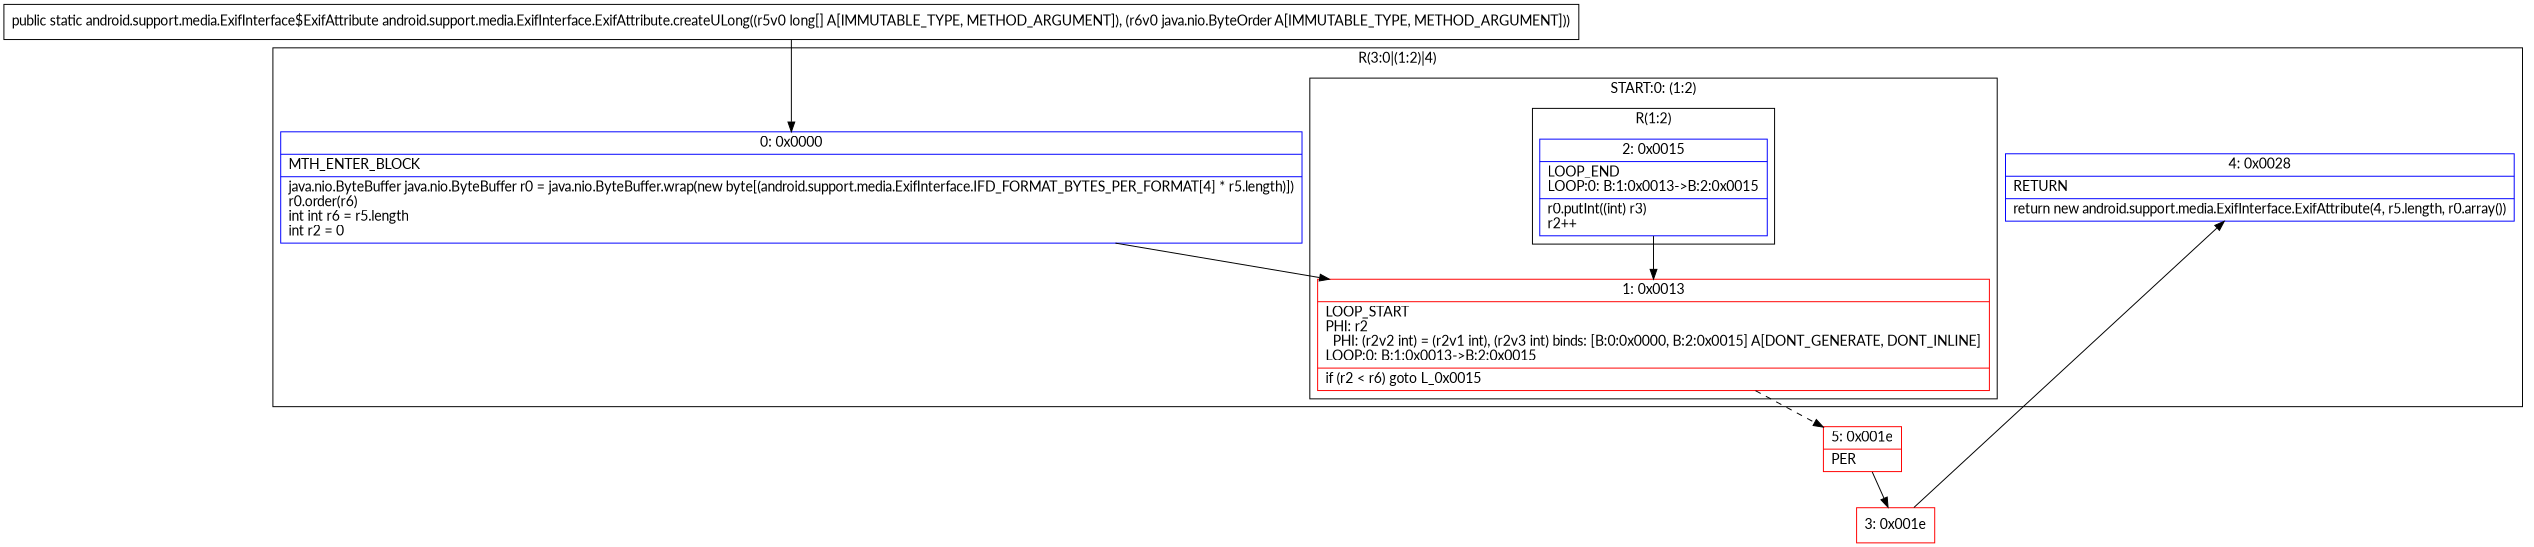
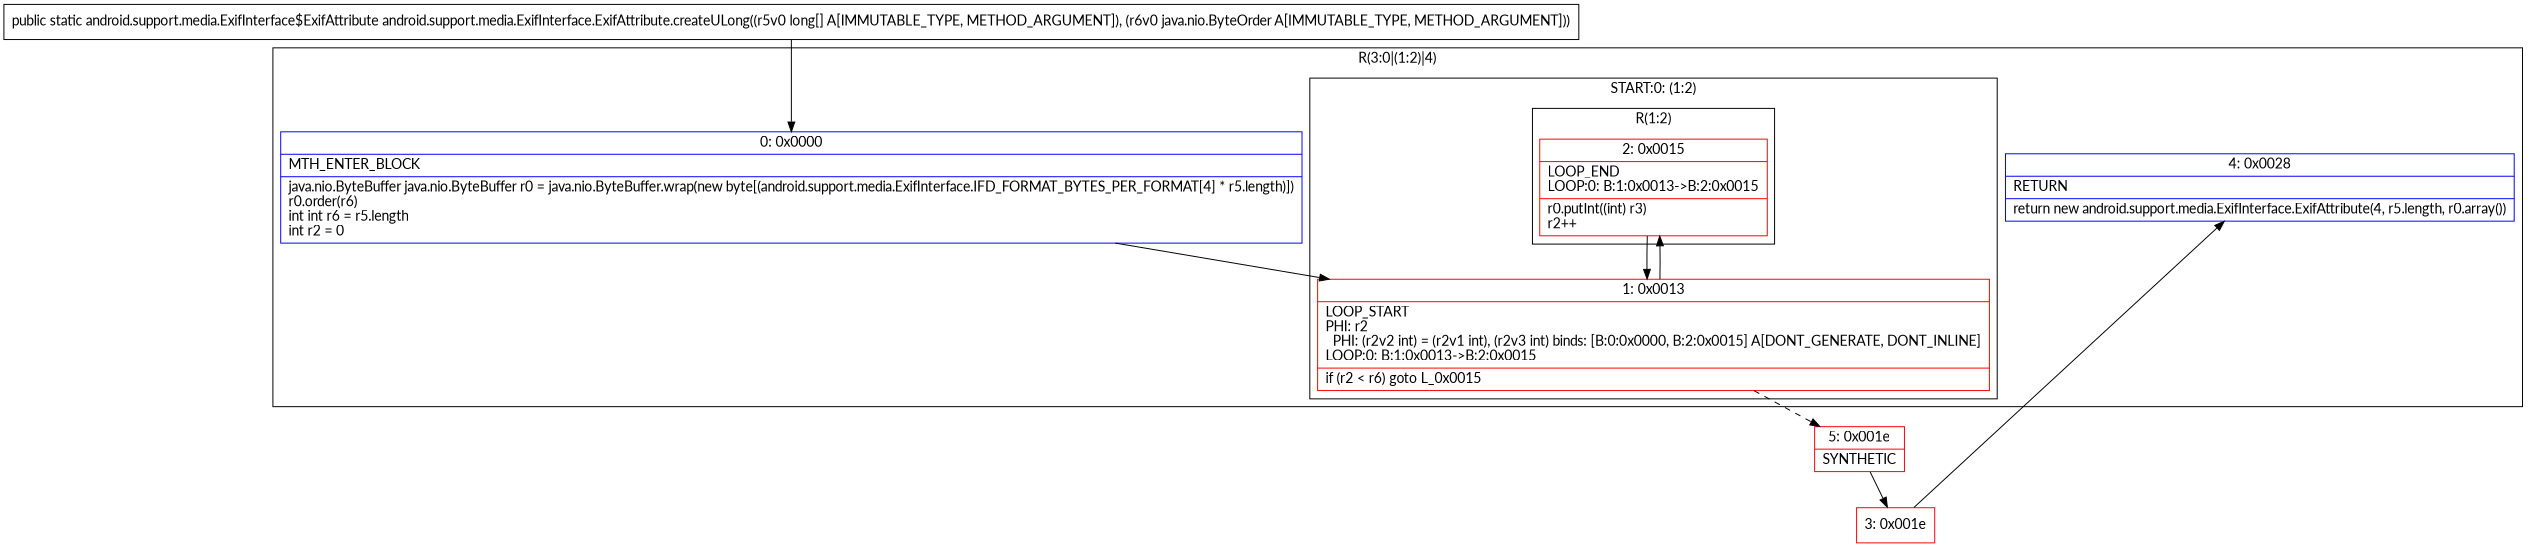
node "2: 0x0015": color blue -> red
edge "1: 0x0013" -> "2: 0x0015": added
node "5: 0x001e": text "PER" -> "SYNTHETIC"
